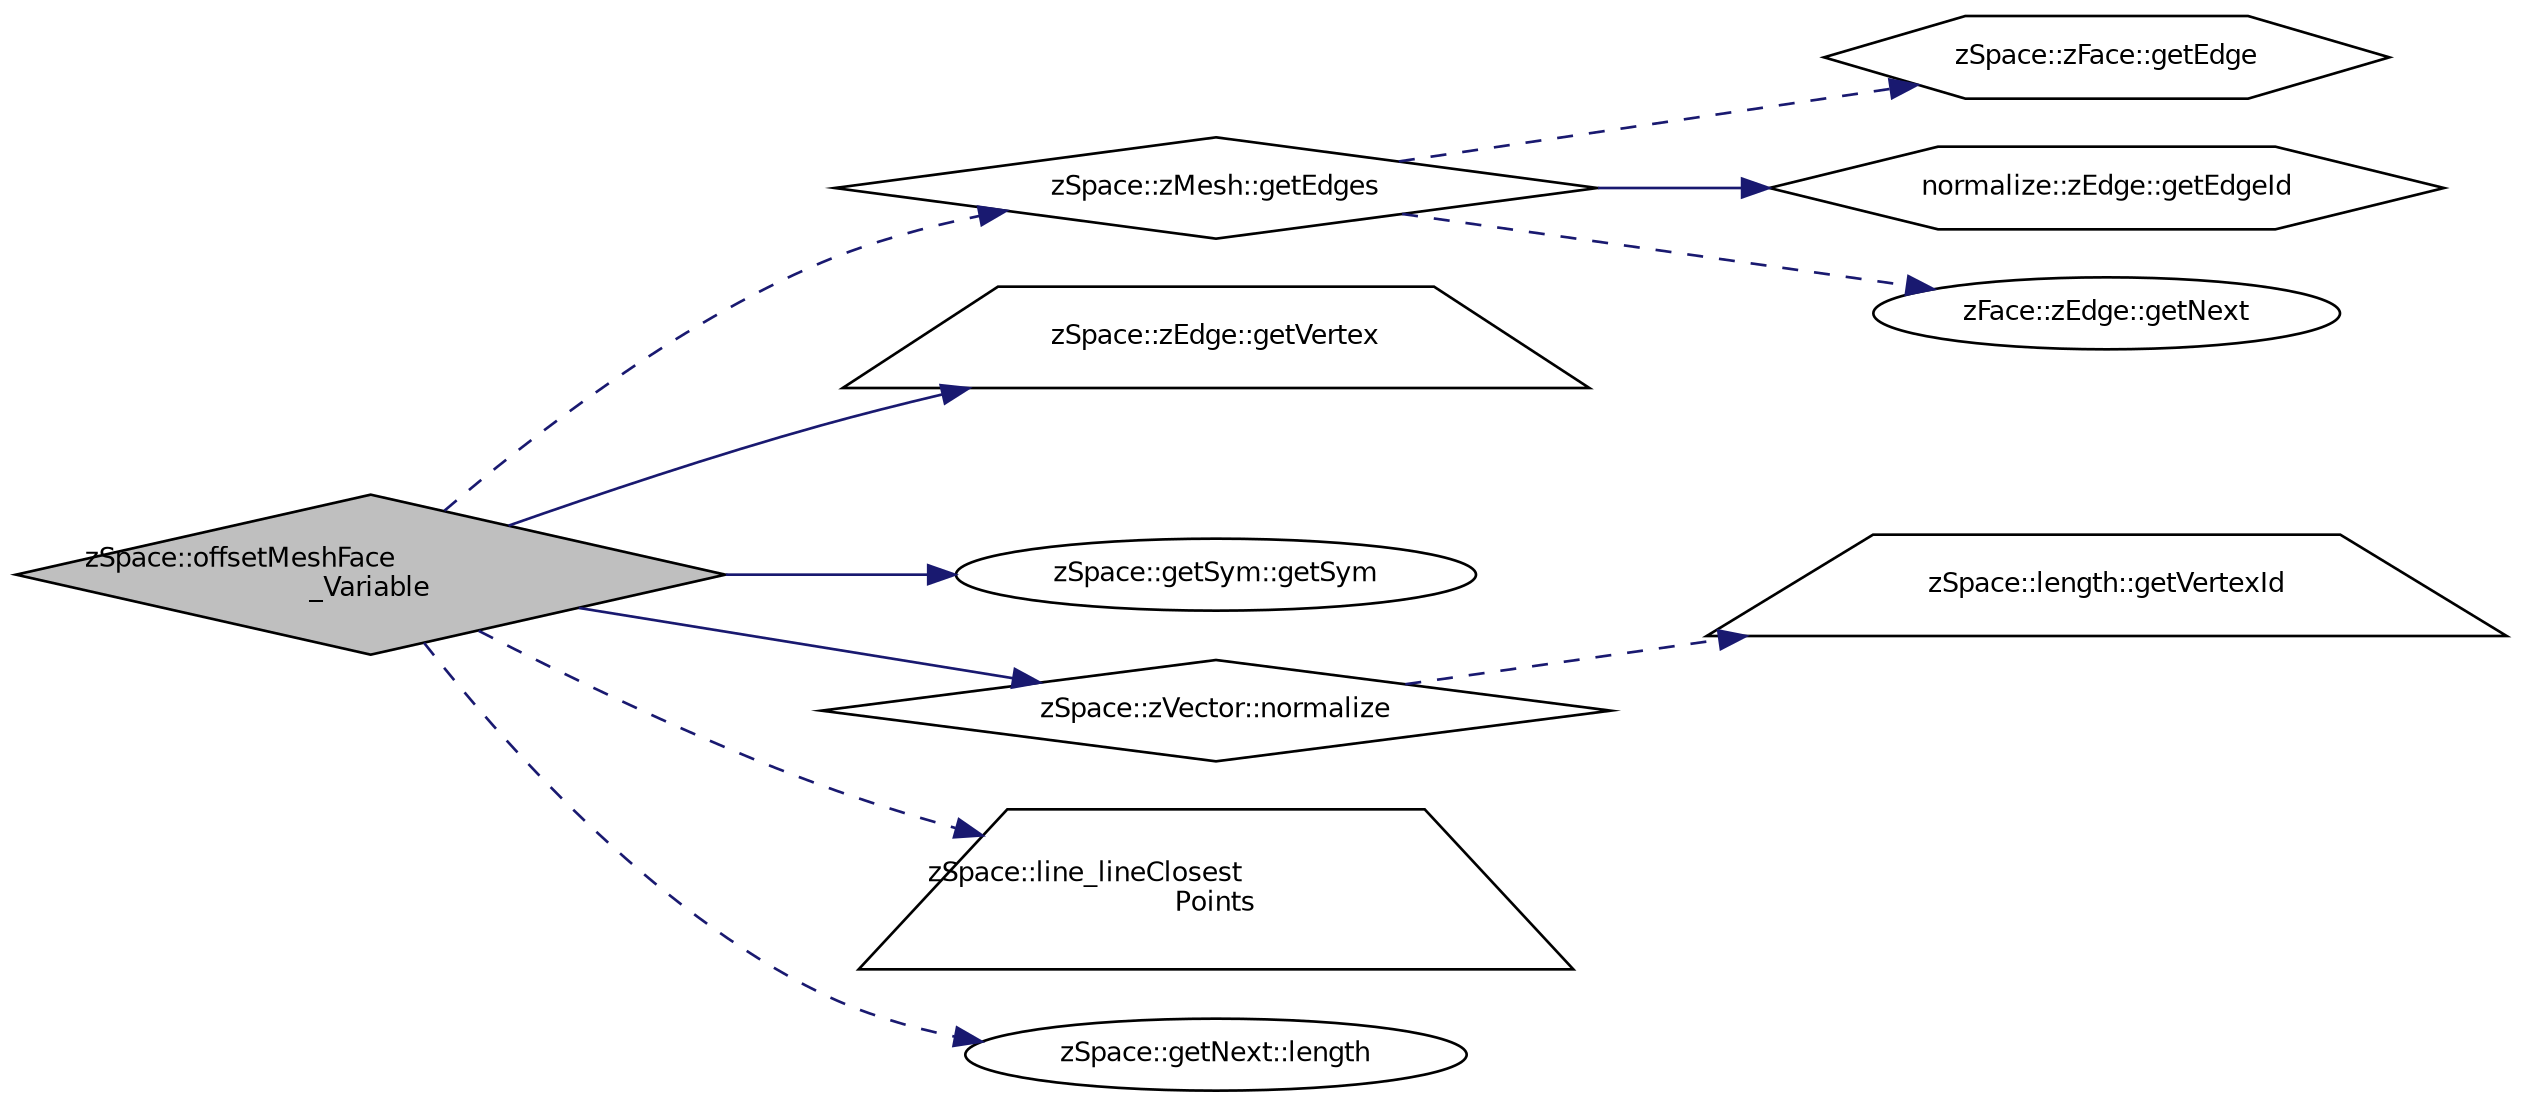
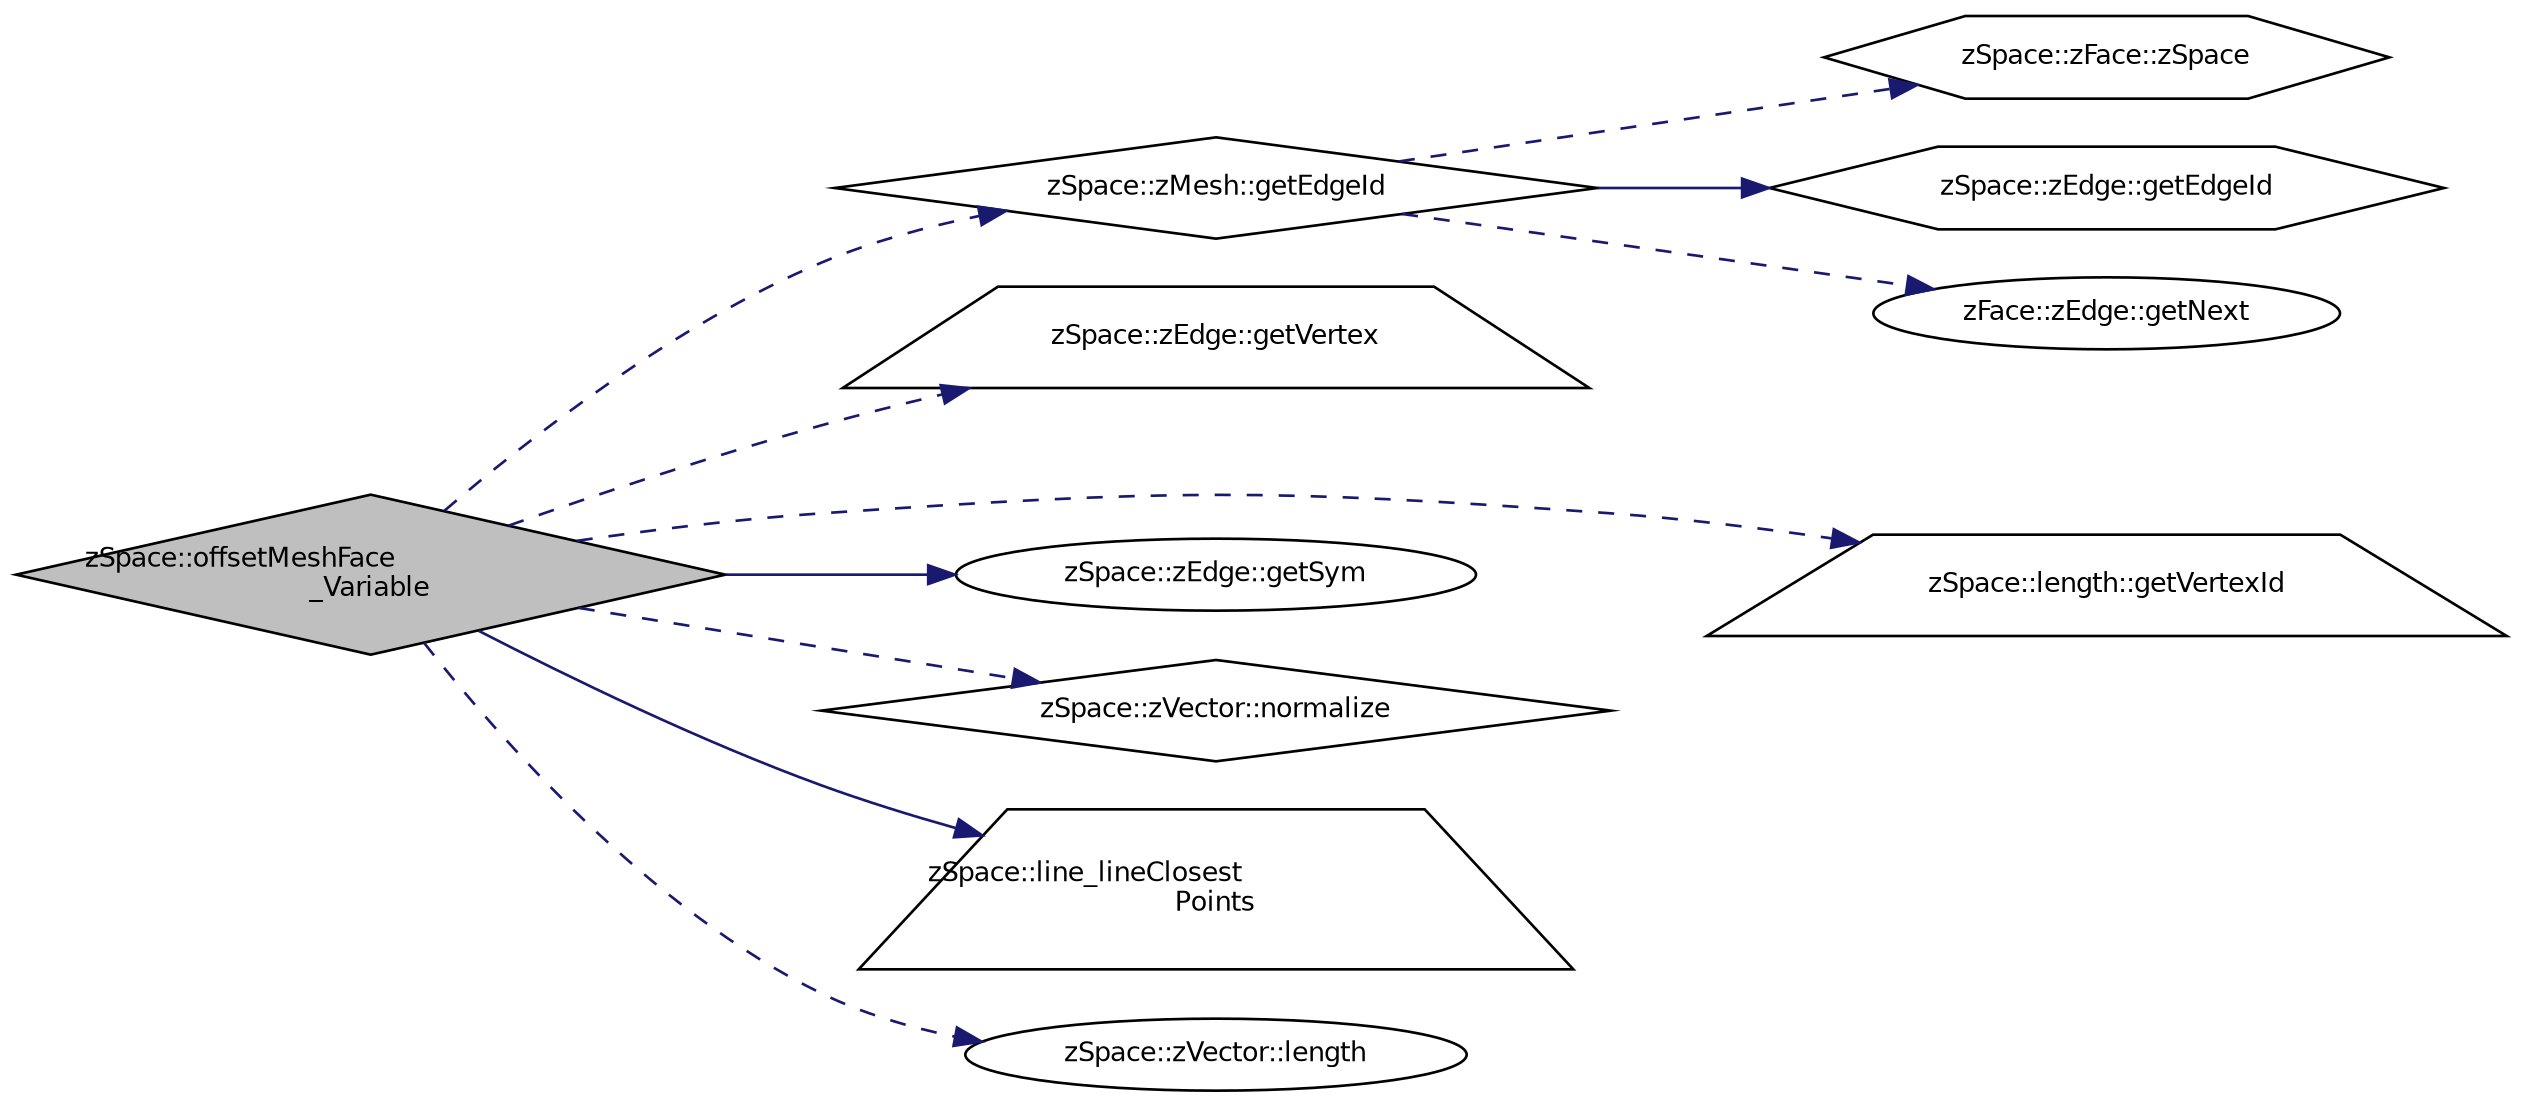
node "zSpace::zFace::getEdge": label "zSpace::zFace::getEdge" -> "zSpace::zFace::zSpace"
node "zSpace::zMesh::getEdges": label "zSpace::zMesh::getEdges" -> "zSpace::zMesh::getEdgeId"
node "normalize::zEdge::getEdgeId": label "normalize::zEdge::getEdgeId" -> "zSpace::zEdge::getEdgeId"
edge "zSpace::offsetMeshFace _Variable" -> "zSpace::zEdge::getVertex": style solid -> dashed
node "zSpace::getSym::getSym": label "zSpace::getSym::getSym" -> "zSpace::zEdge::getSym"
edge "zSpace::offsetMeshFace _Variable" -> "zSpace::zVector::normalize": style solid -> dashed
edge "zSpace::zVector::normalize" -> "zSpace::length::getVertexId": now "zSpace::offsetMeshFace _Variable" -> "zSpace::length::getVertexId"
edge "zSpace::offsetMeshFace _Variable" -> "zSpace::line_lineClosest Points": style dashed -> solid
node "zSpace::getNext::length": label "zSpace::getNext::length" -> "zSpace::zVector::length"
